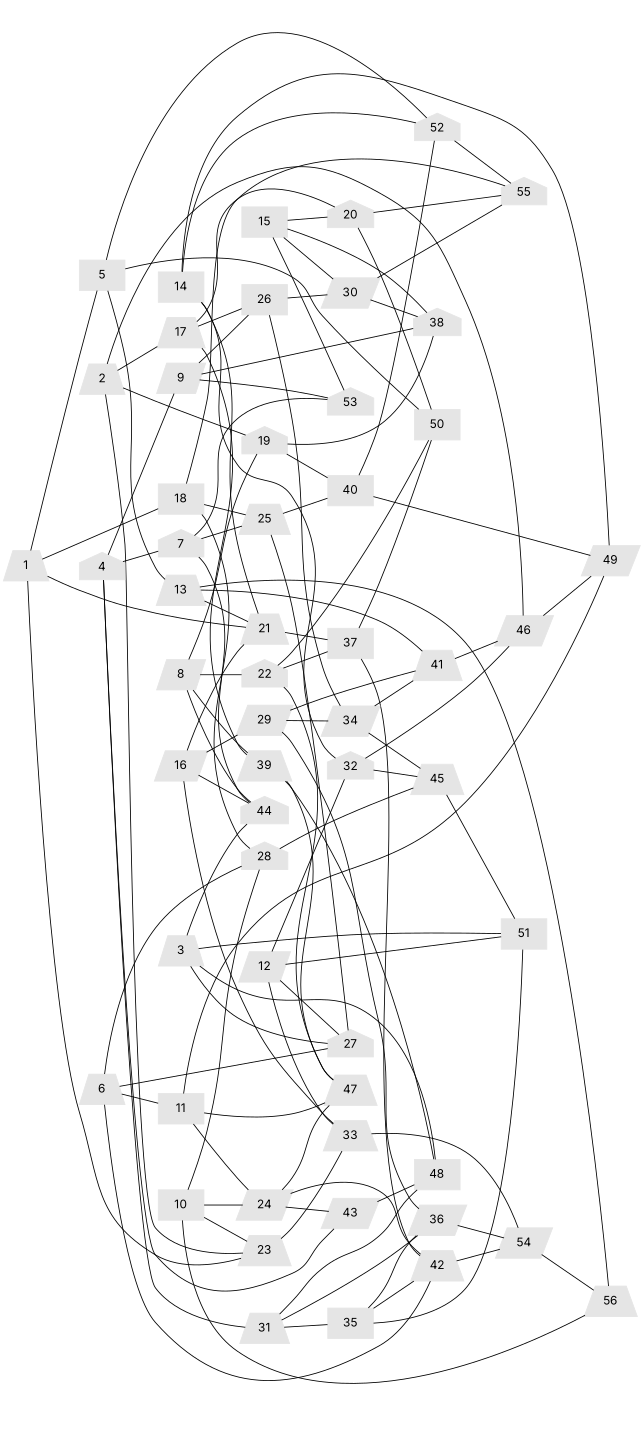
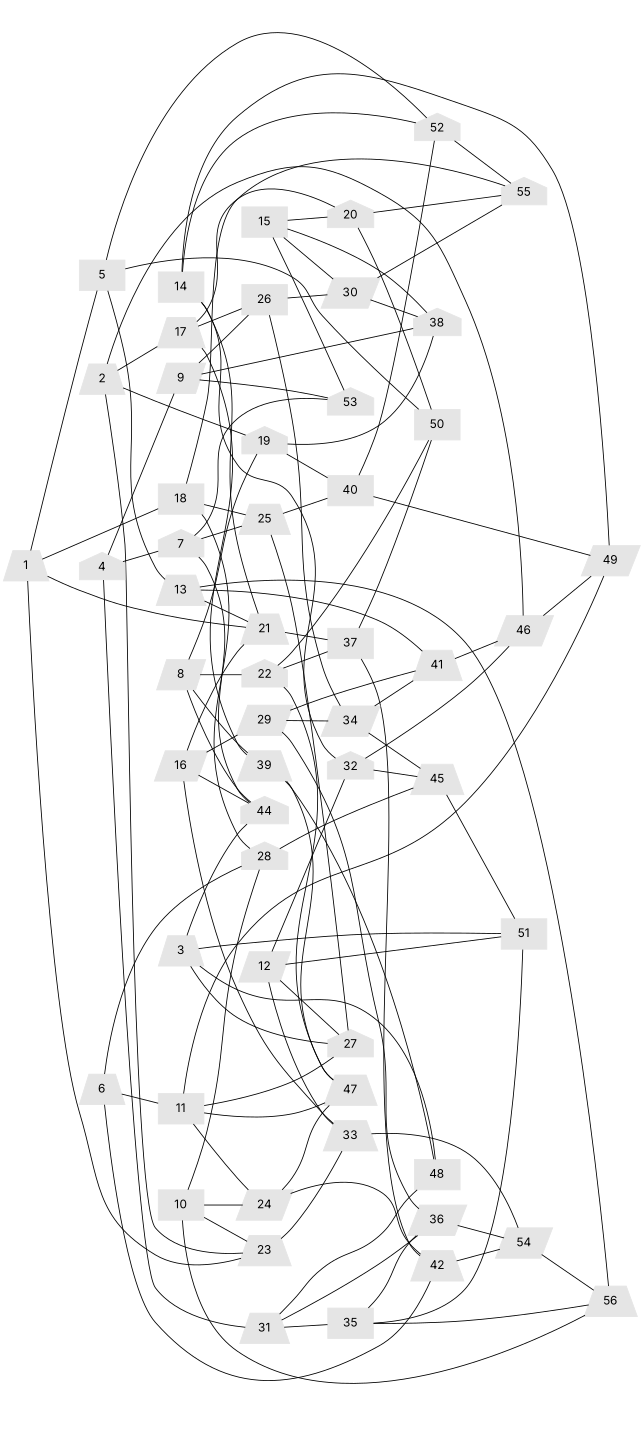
edge "27" -- "6": now "27" -- "11"
node "43": removed
edge "42" -- "35": now "56" -- "35"
